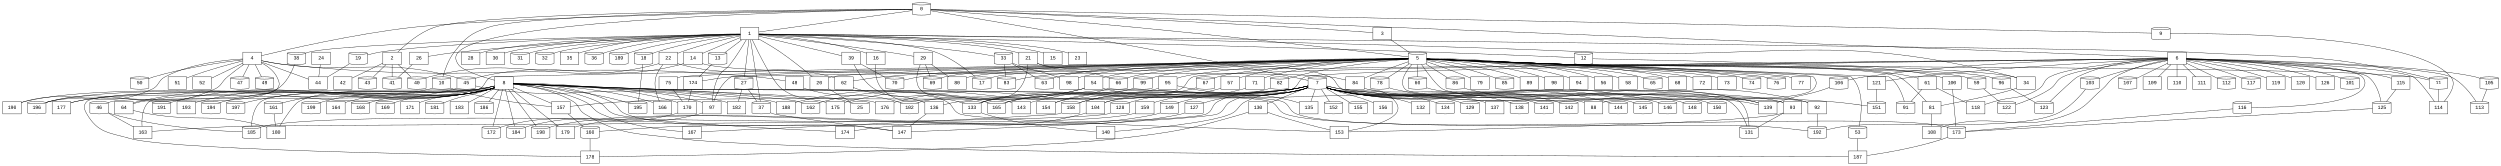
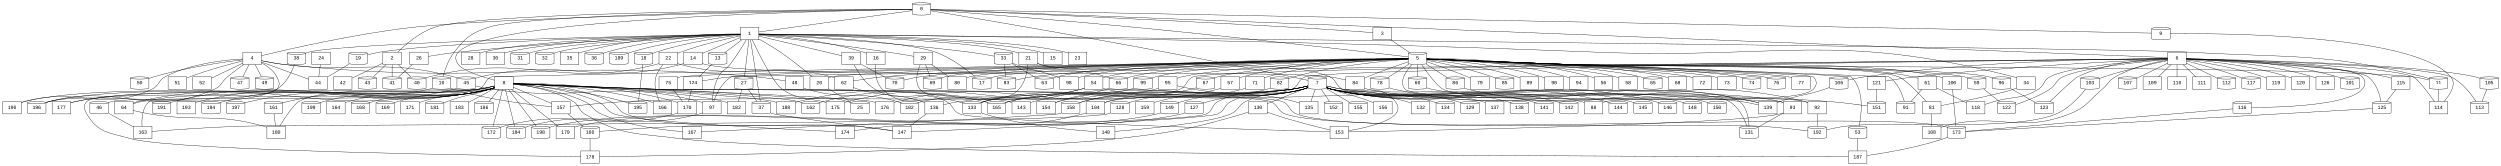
node "12": removed
node "185": removed
